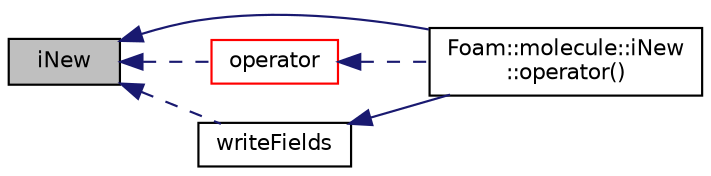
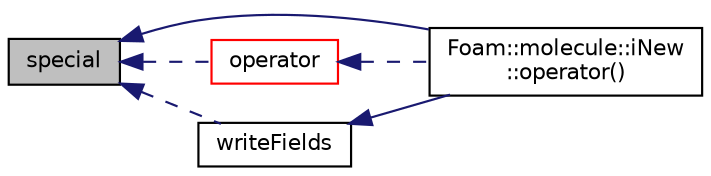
node "iNew": label "iNew" -> "special"
